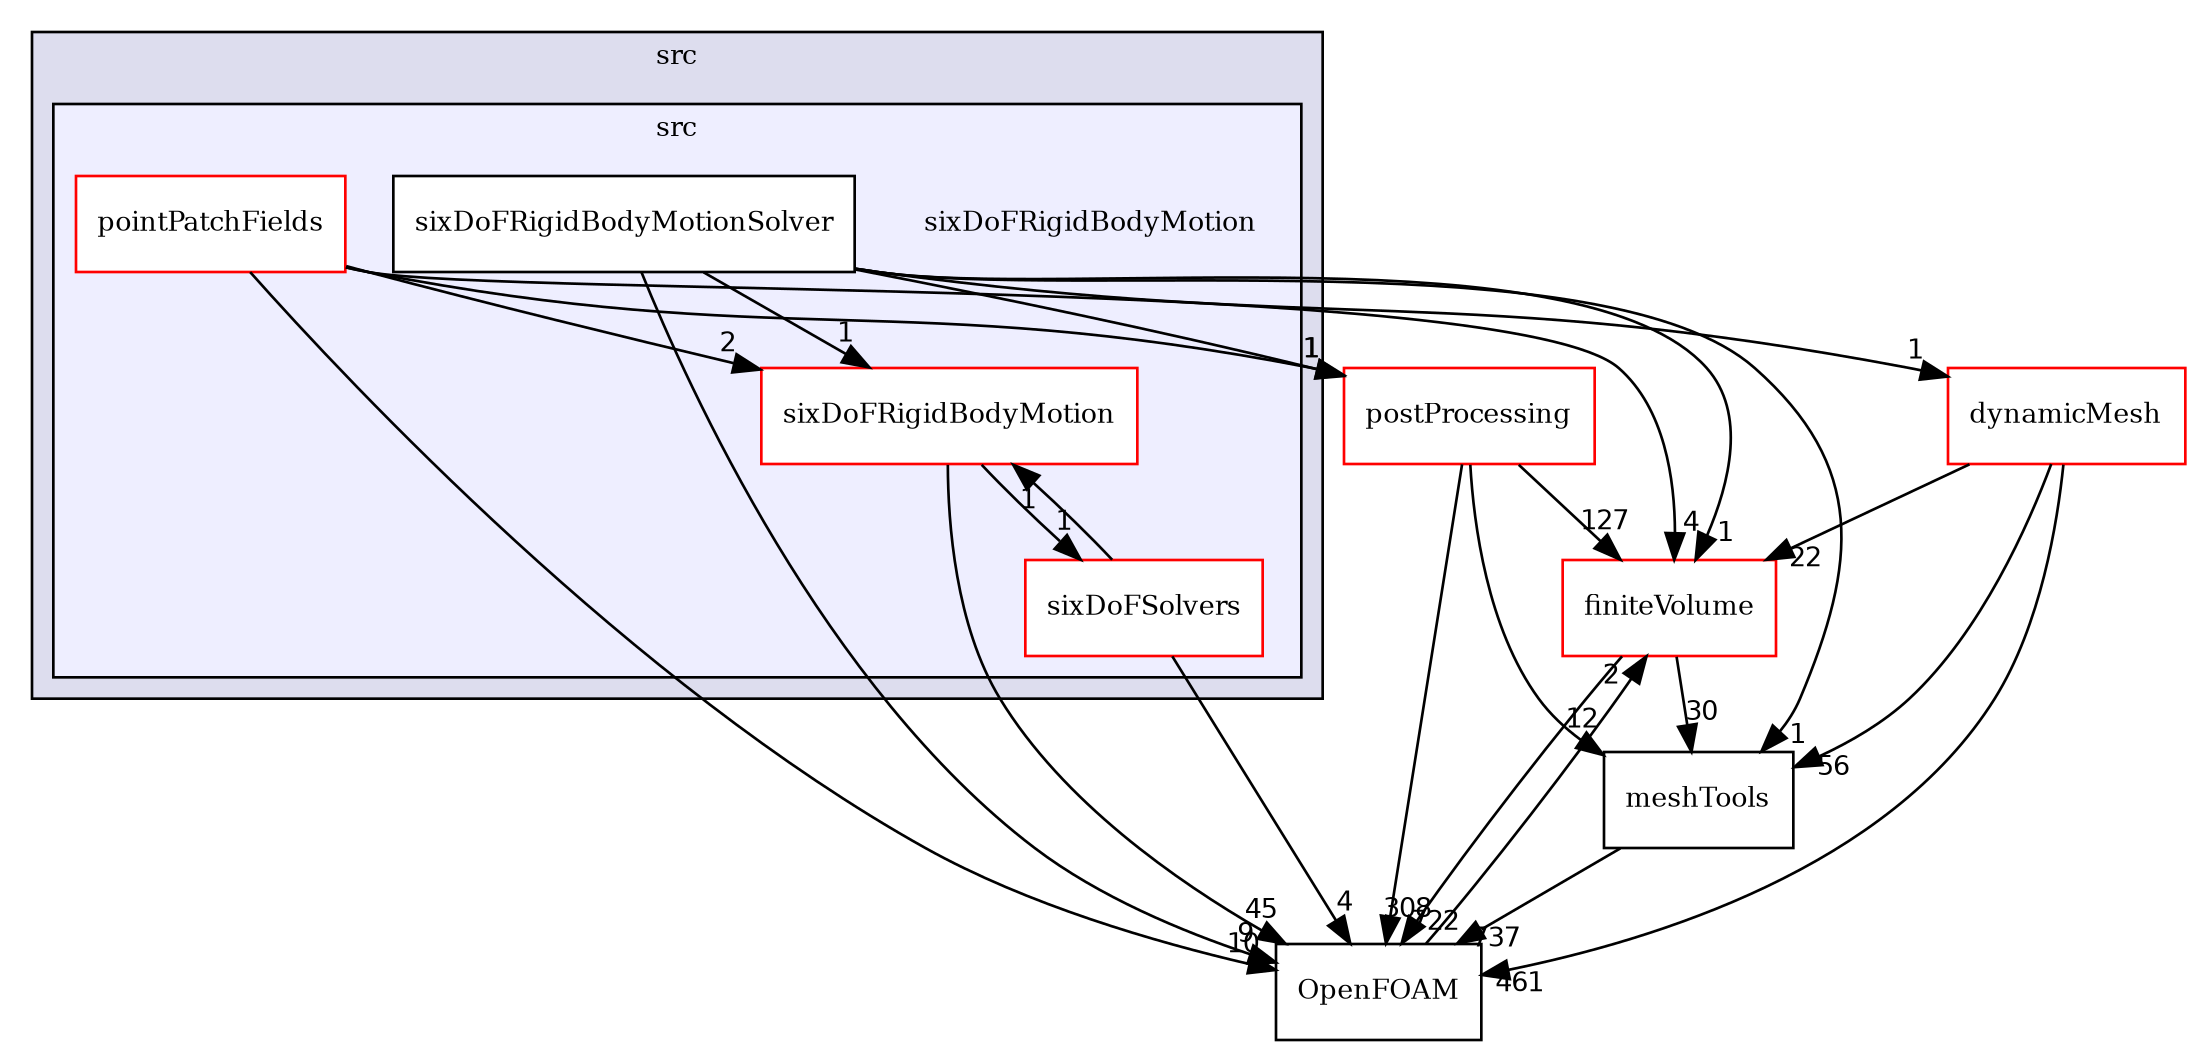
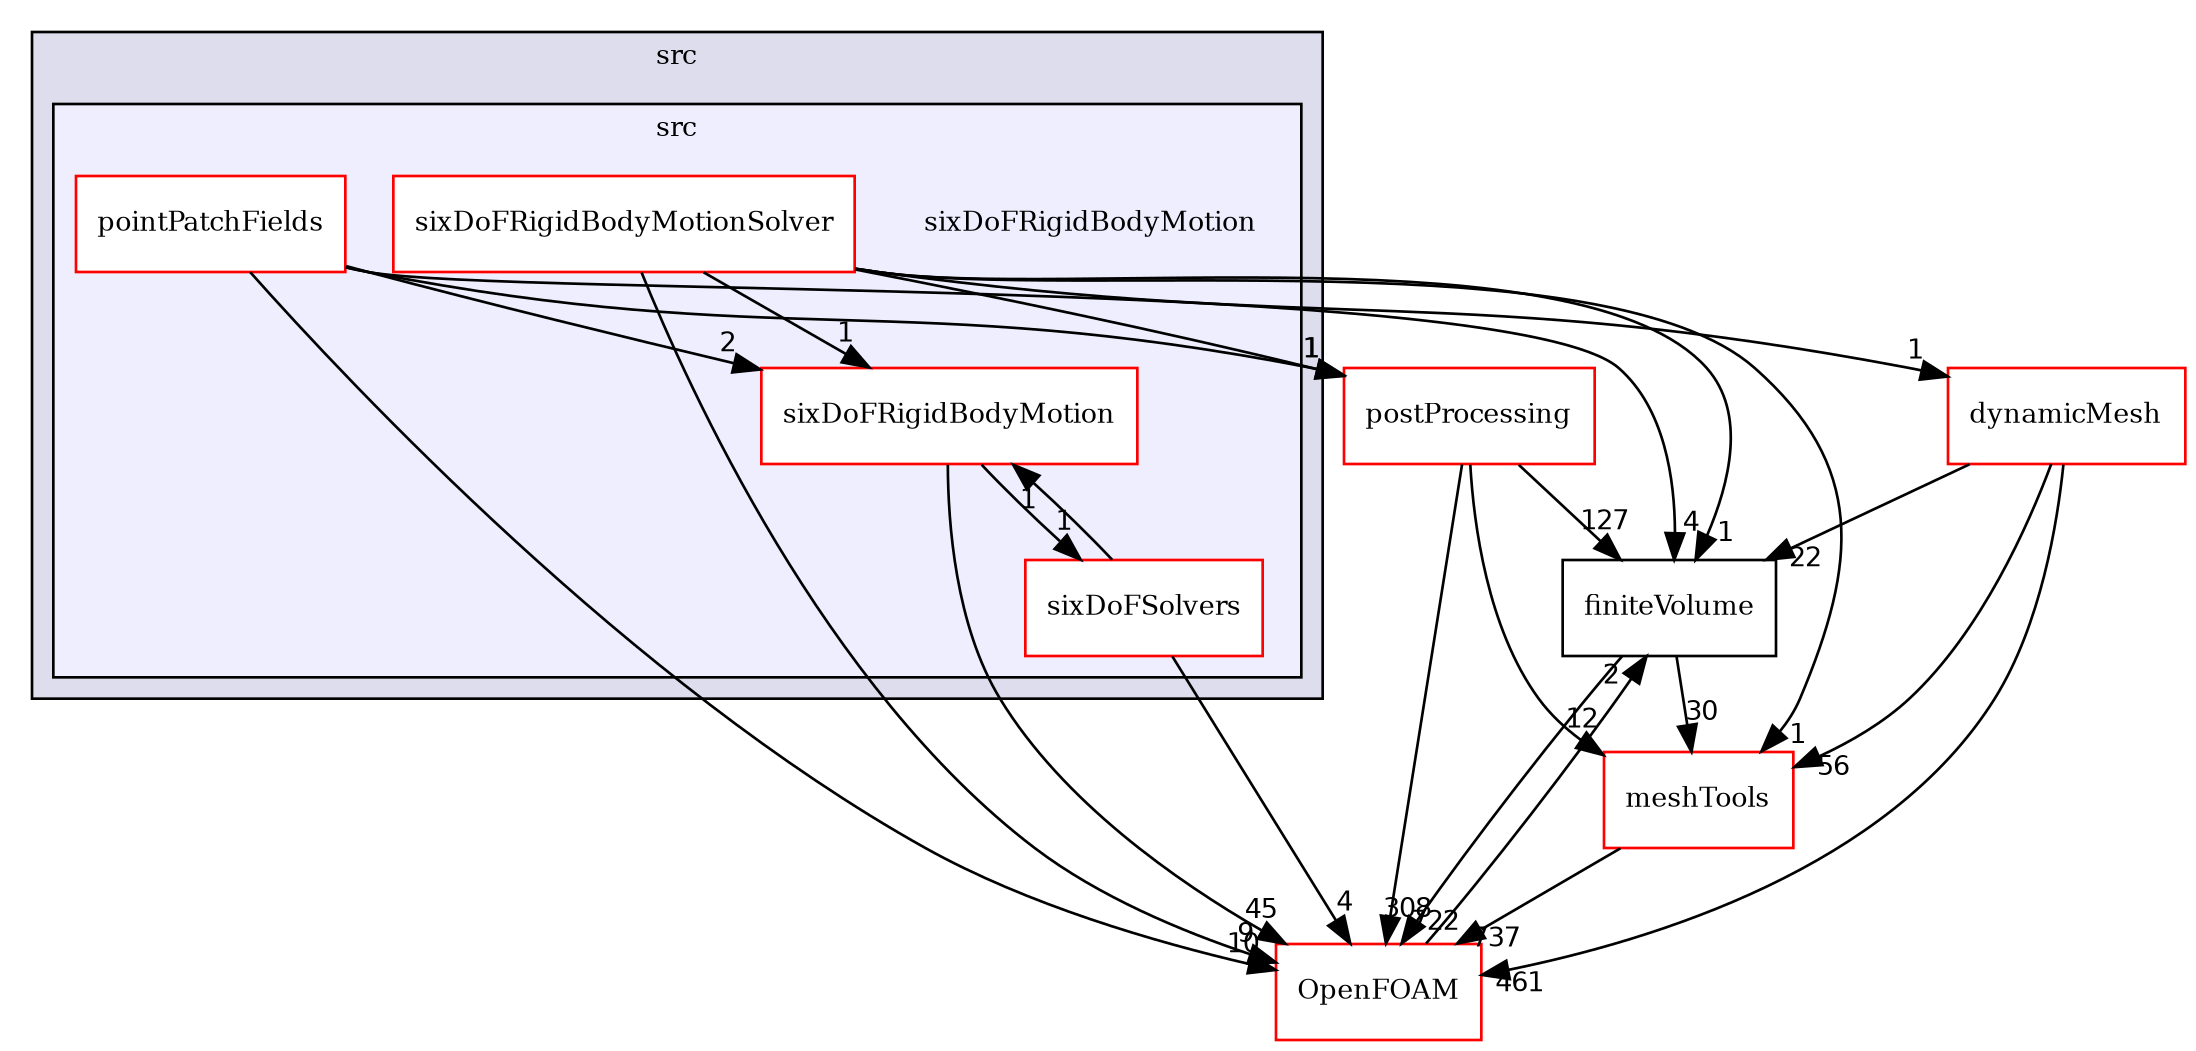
node "sixDoFRigidBodyMotionSolver": color black -> red
node "finiteVolume": color red -> black
node "meshTools": color black -> red
node "OpenFOAM": color black -> red
